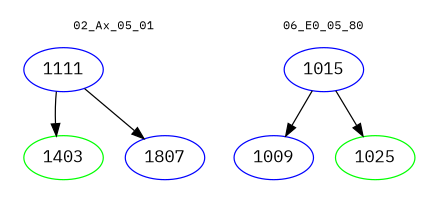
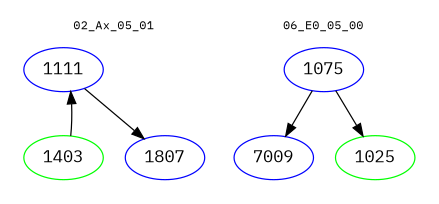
cluster "06_E0_05_80": label "06_E0_05_80" -> "06_E0_05_00"
node "1015": label "1015" -> "1075"
edge "1111" -> "1403": reversed
node "1009": label "1009" -> "7009"
